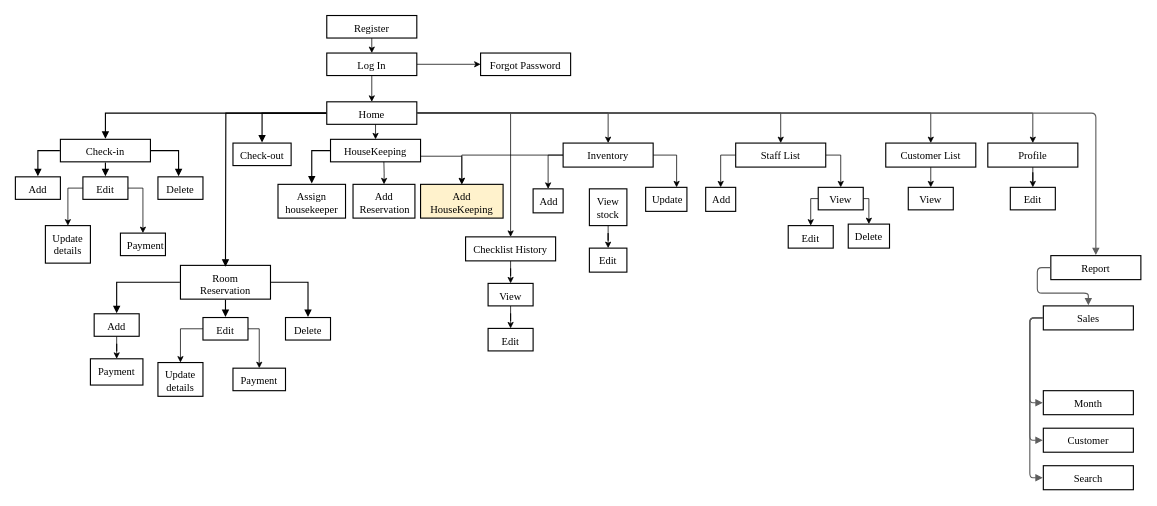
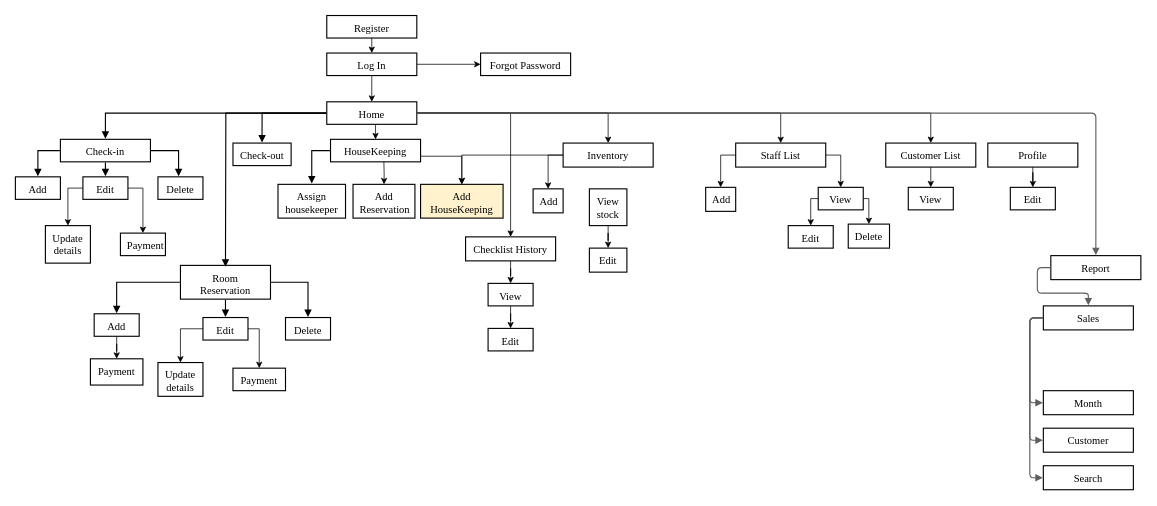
edge "Home" -> "Profile": removed
edge "Inventory" -> "Update": removed
node "Update": removed
